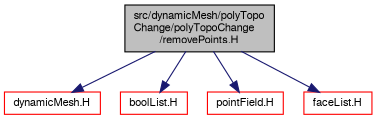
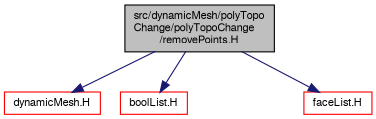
node "pointField.H": removed
